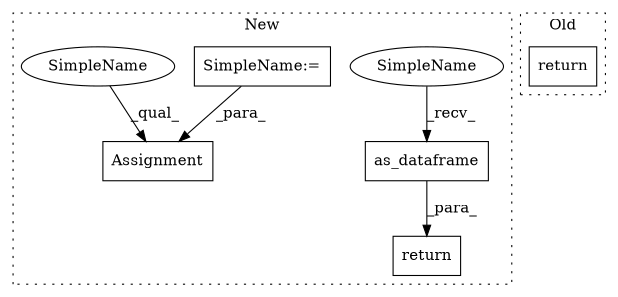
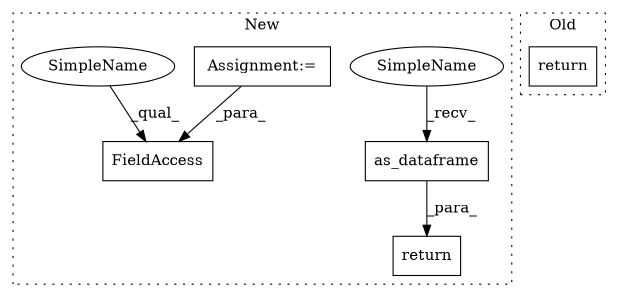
node "SimpleName:=": label "SimpleName:=" -> "Assignment:="
node "Assignment": label "Assignment" -> "FieldAccess"
